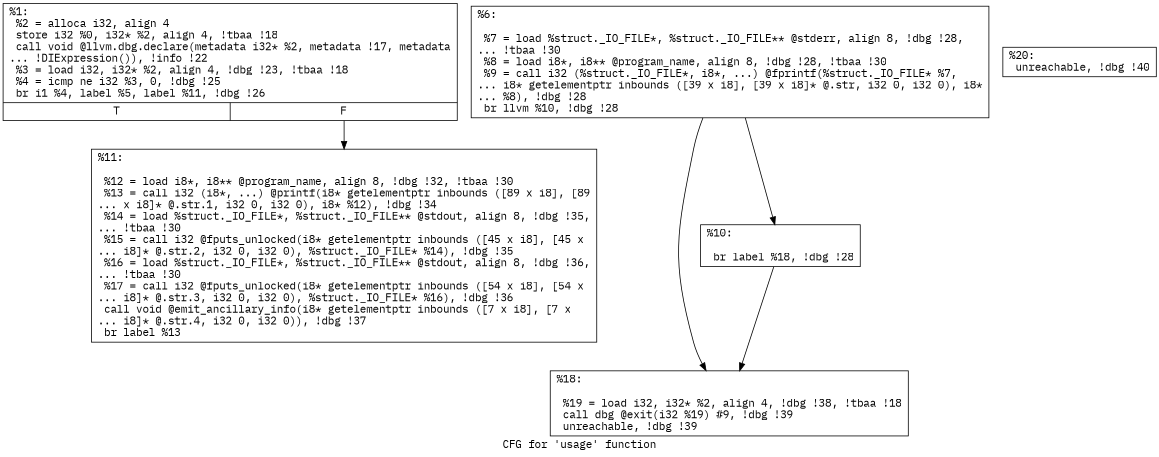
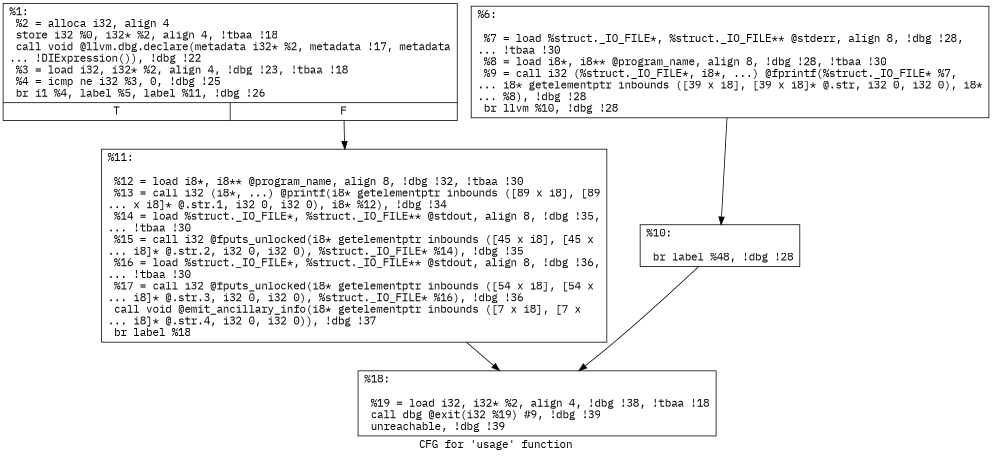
node "%1:": text "... !DIExpression()), !info !22" -> "... !DIExpression()), !dbg !22"
node "%20:": removed
edge "%6:" -> "%18:": now "%11:" -> "%18:"
node "%10:": text "br label %18, !dbg !28" -> "br label %48, !dbg !28"
node "%11:": text "br label %13" -> "br label %18"
